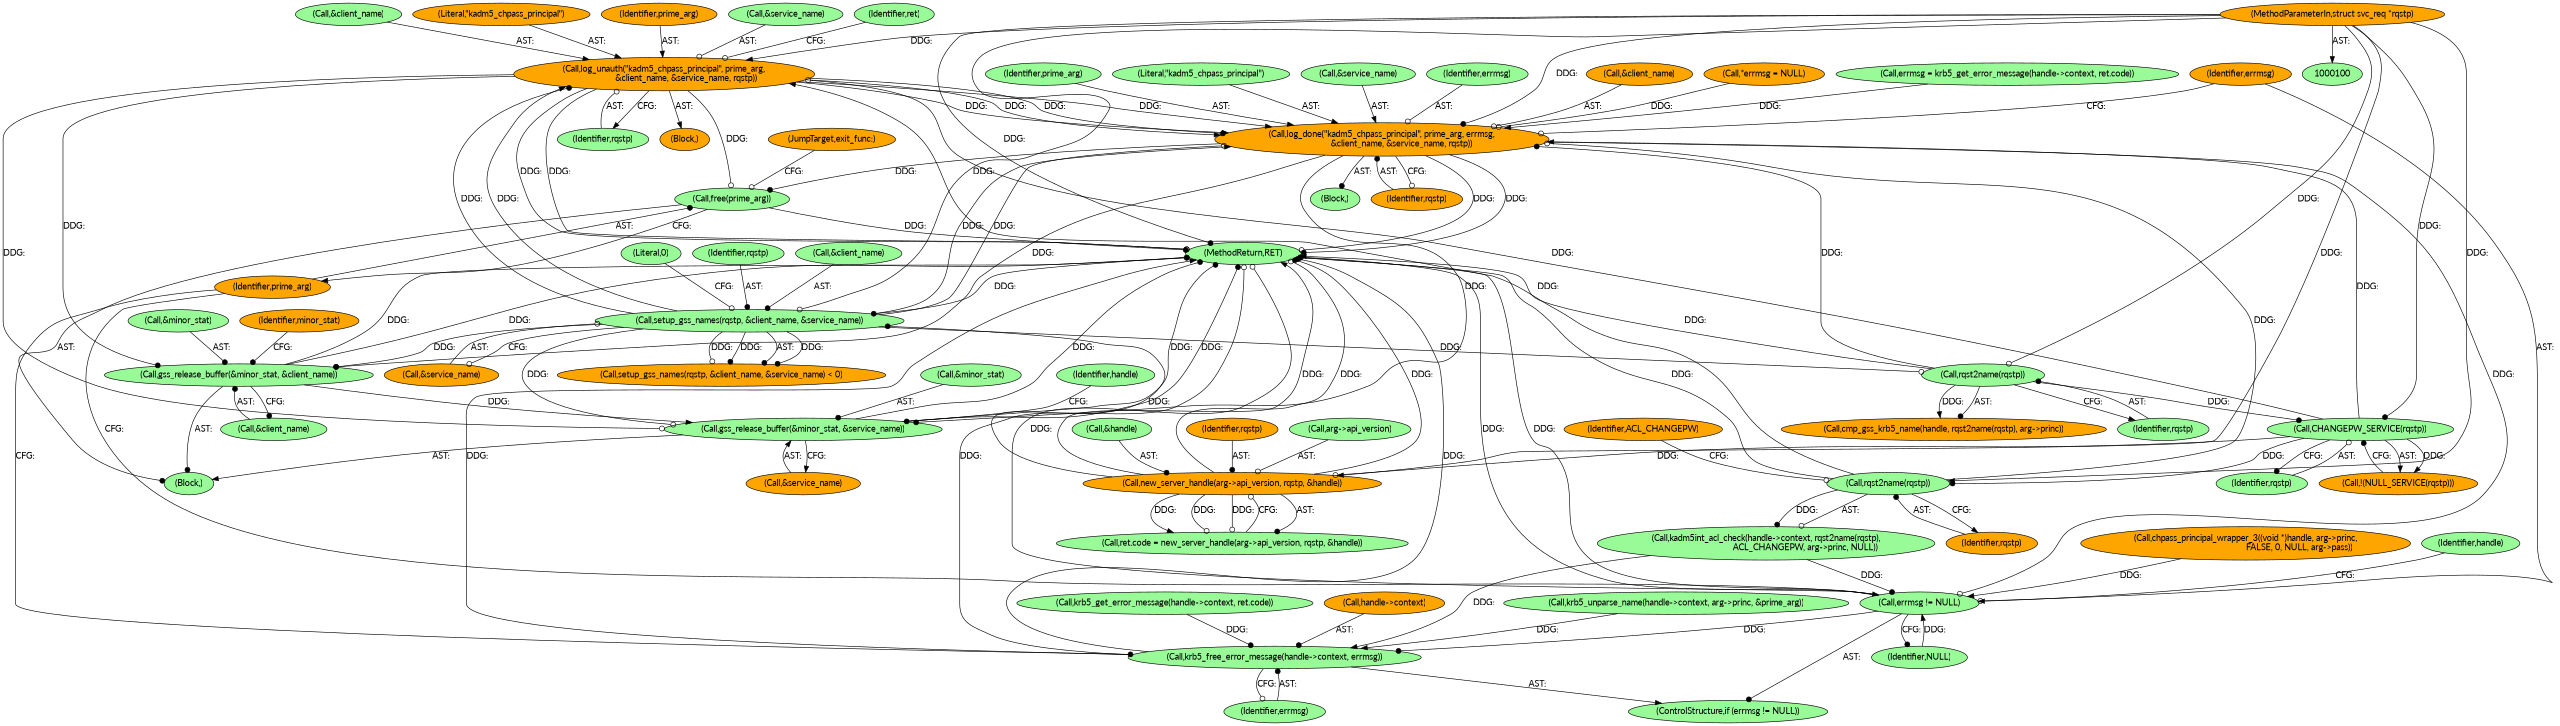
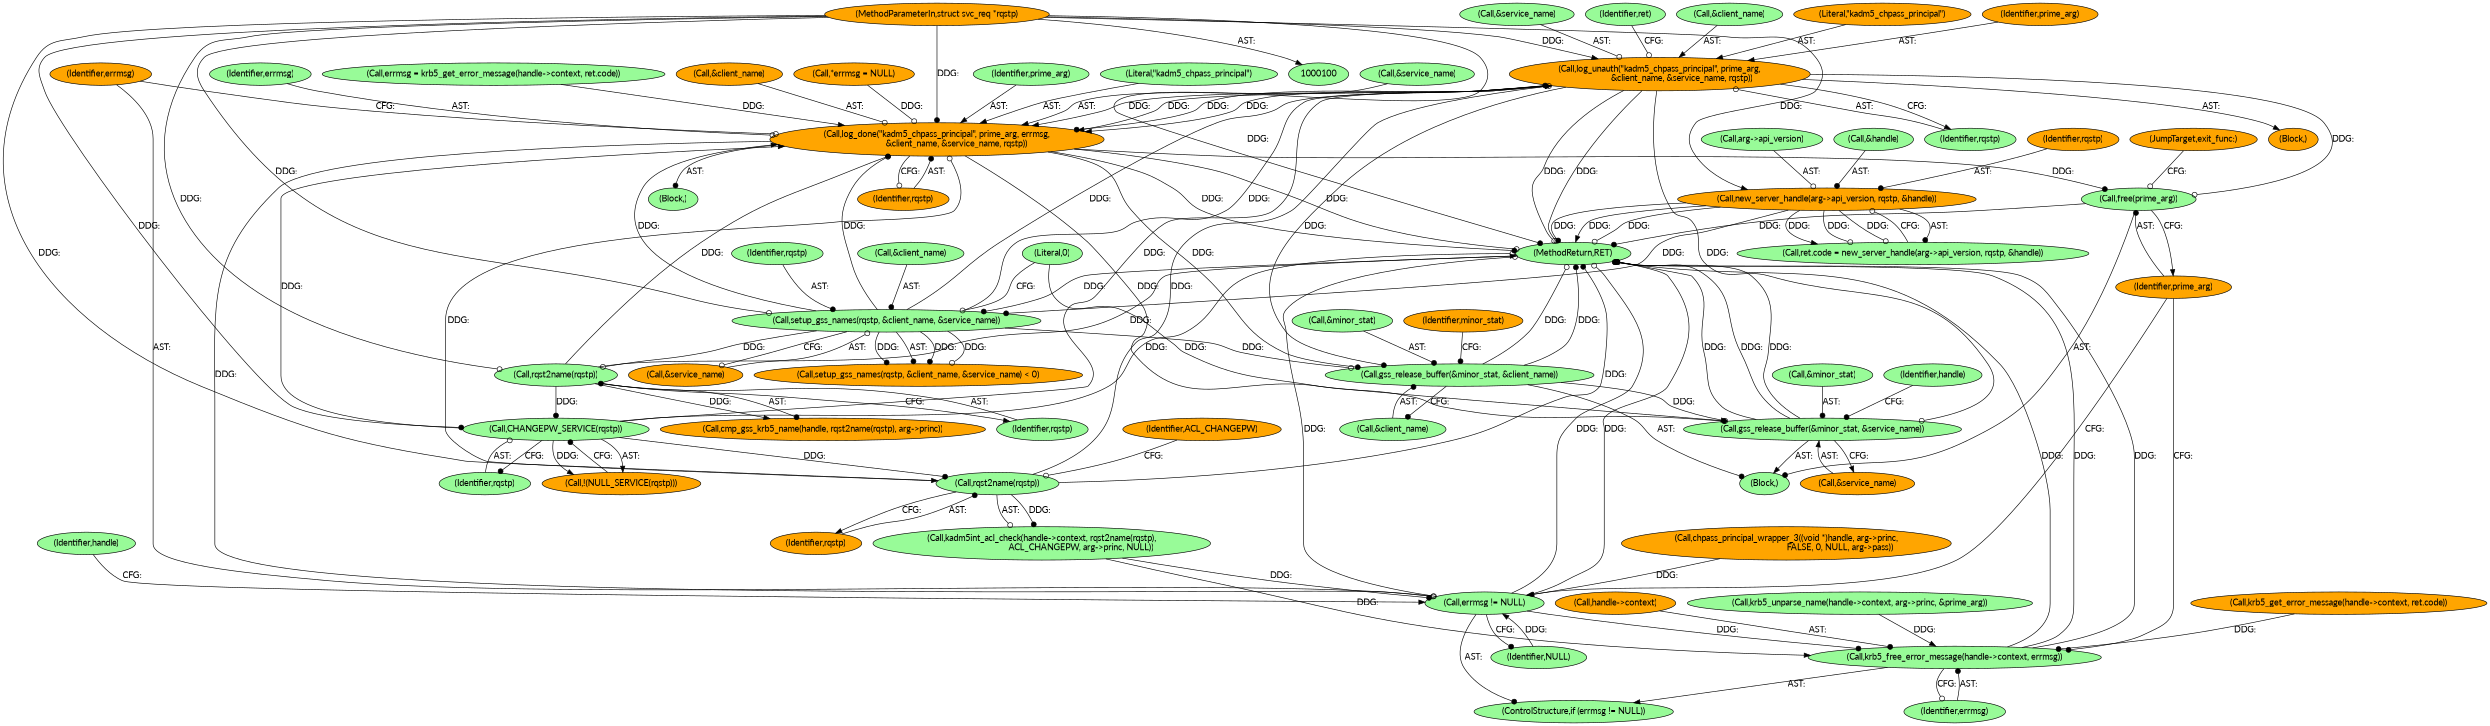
edge "(Call,setup_gss_names(rqstp, &client_name, &service_name))" -> "(Call,gss_release_buffer(&minor_stat, &service_name))": now "(Literal,0)" -> "(Call,gss_release_buffer(&minor_stat, &service_name))"
edge "(Call,CHANGEPW_SERVICE(rqstp))" -> "(Call,new_server_handle(arg->api_version, rqstp, &handle))": now "(Call,CHANGEPW_SERVICE(rqstp))" -> "(MethodReturn,RET)"
node "(Call,krb5_get_error_message(handle->context, ret.code))": fillcolor palegreen -> orange
